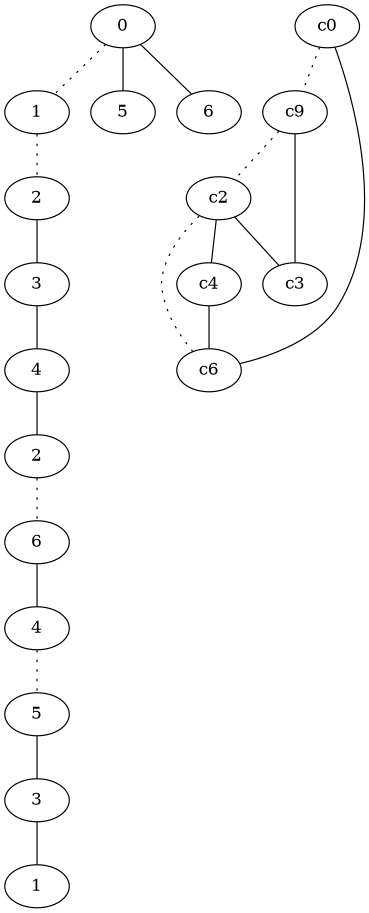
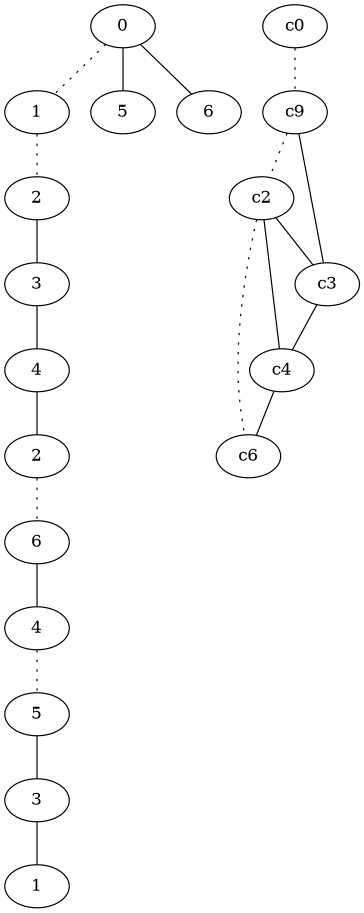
edge "c0" -- "c6": removed
edge "c3" -- "c4": added
